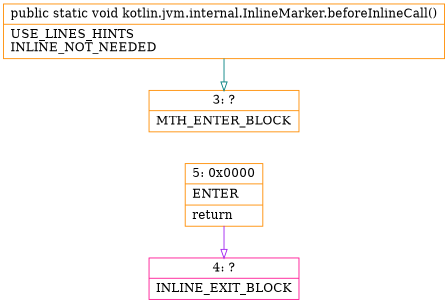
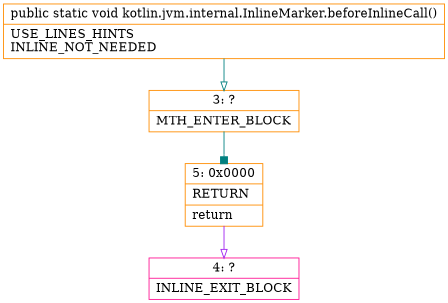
edge "3: ?" -> "5: 0x0000": added
node "5: 0x0000": text "ENTER" -> "RETURN"
